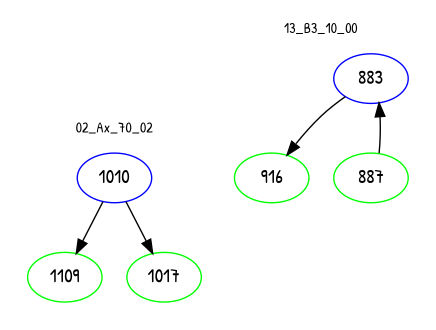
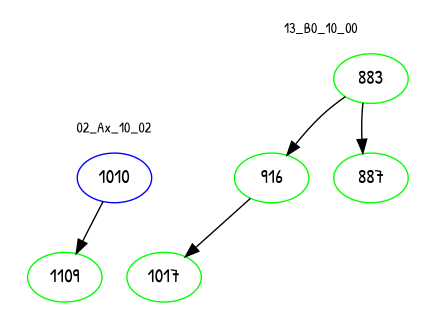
cluster "13_B3_10_00": label "13_B3_10_00" -> "13_B0_10_00"
node "883": color blue -> green
cluster "02_Ax_70_02": label "02_Ax_70_02" -> "02_Ax_10_02"
edge "887" -> "883": reversed
edge "1010" -> "1017": now "916" -> "1017"
